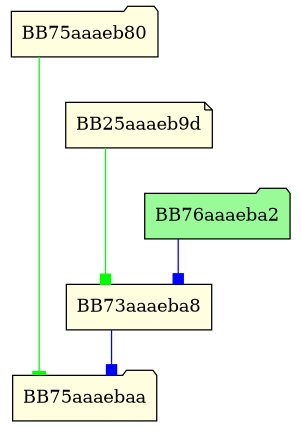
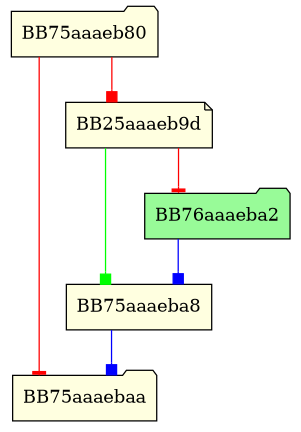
edge "BB75aaaeb80" -> "BB25aaaeb9d": added
edge "BB25aaaeb9d" -> "BB76aaaeba2": added
edge "BB75aaaeb80" -> "BB75aaaebaa": color green -> red
node "BB73aaaeba8": label "BB73aaaeba8" -> "BB75aaaeba8"
